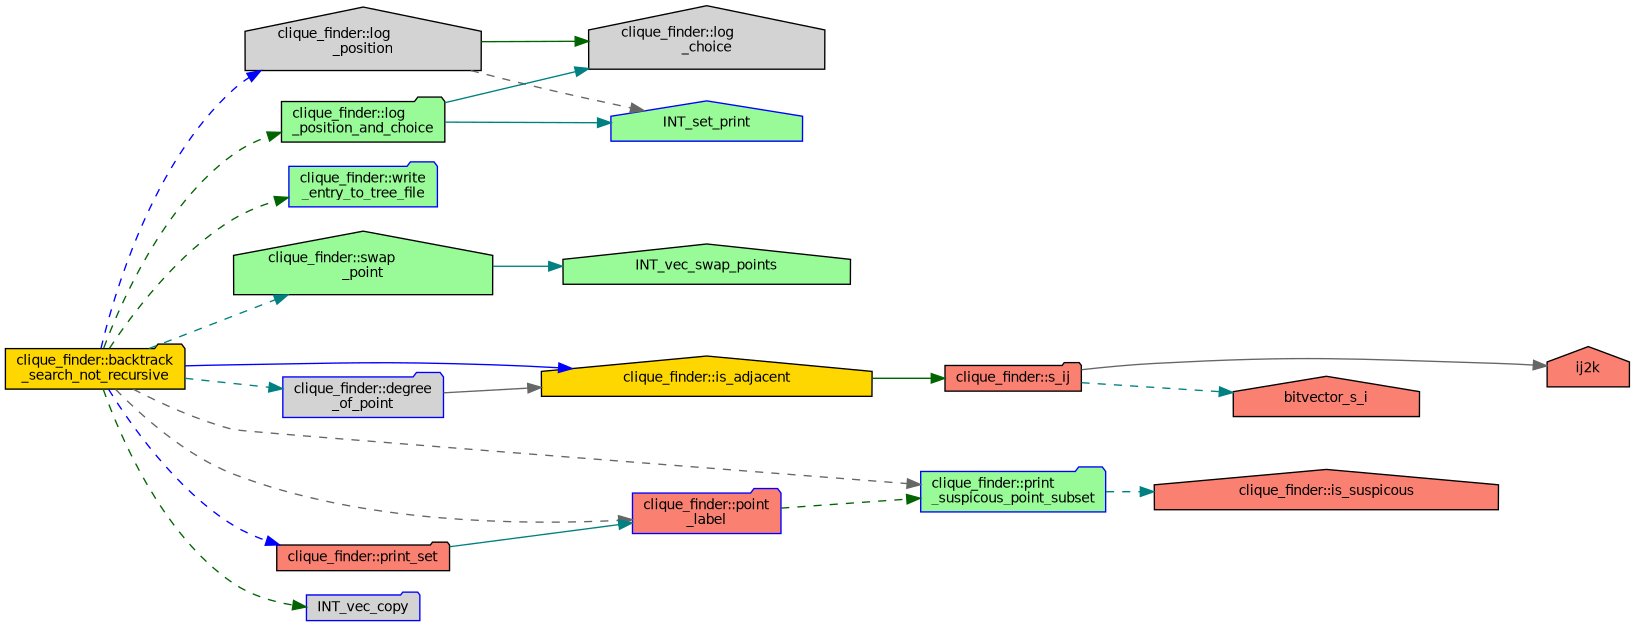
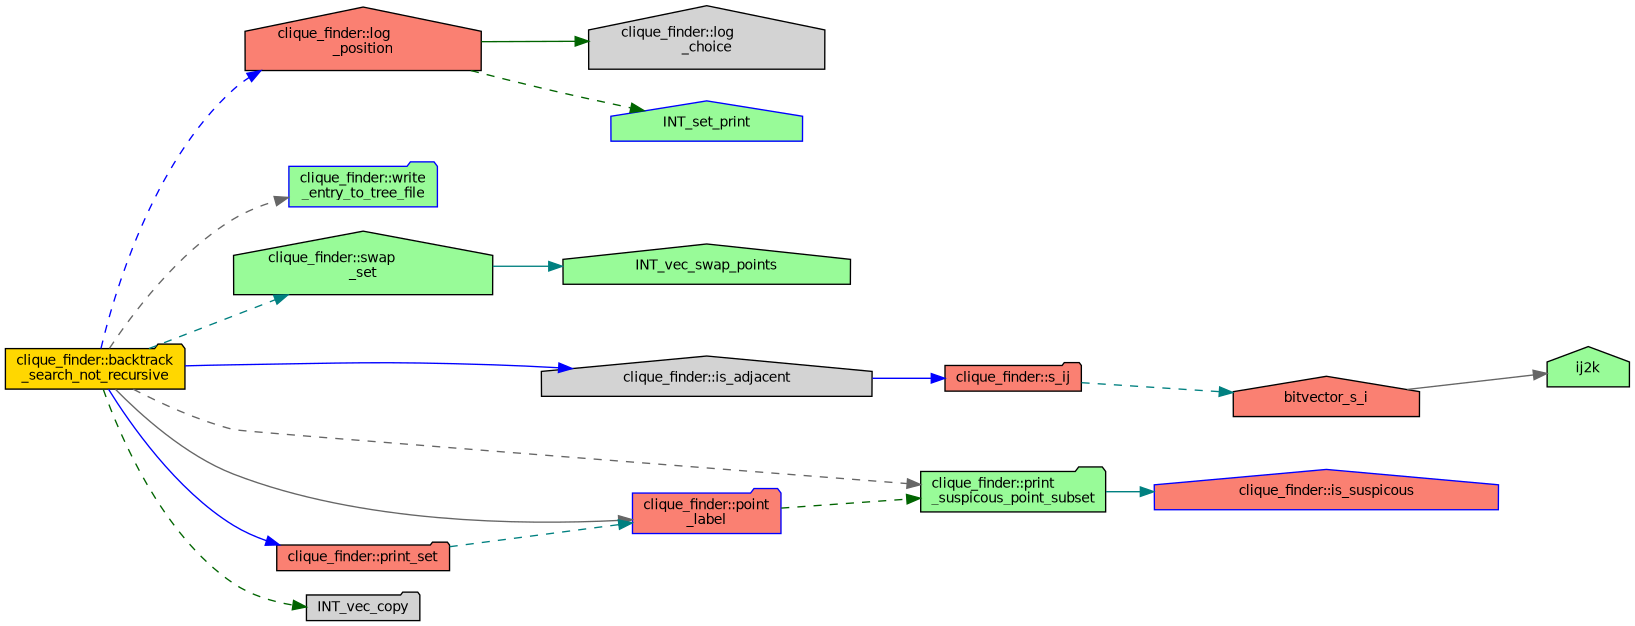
node "clique_finder::log _position": fillcolor lightgrey -> salmon
edge "clique_finder::log _position" -> "INT_set_print": color gray40 -> darkgreen
node "clique_finder::log _position_and_choice": removed
edge "clique_finder::backtrack _search_not_recursive" -> "clique_finder::write _entry_to_tree_file": color darkgreen -> gray40
node "clique_finder::swap _point": label "clique_finder::swap _point" -> "clique_finder::swap _set"
edge "clique_finder::s_ij" -> "ij2k": now "bitvector_s_i" -> "ij2k"
node "ij2k": fillcolor salmon -> palegreen
node "clique_finder::is_adjacent": fillcolor gold -> lightgrey
edge "clique_finder::is_adjacent" -> "clique_finder::s_ij": color darkgreen -> blue
node "clique_finder::degree _of_point": removed
edge "clique_finder::backtrack _search_not_recursive" -> "clique_finder::print_set": style dashed -> solid
node "clique_finder::print _suspicous_point_subset": color blue -> black
edge "clique_finder::print _suspicous_point_subset" -> "clique_finder::is_suspicous": style dashed -> solid
node "clique_finder::is_suspicous": color black -> blue
edge "clique_finder::backtrack _search_not_recursive" -> "clique_finder::point _label": style dashed -> solid
edge "clique_finder::print_set" -> "clique_finder::point _label": style solid -> dashed
node "INT_vec_copy": color blue -> black
